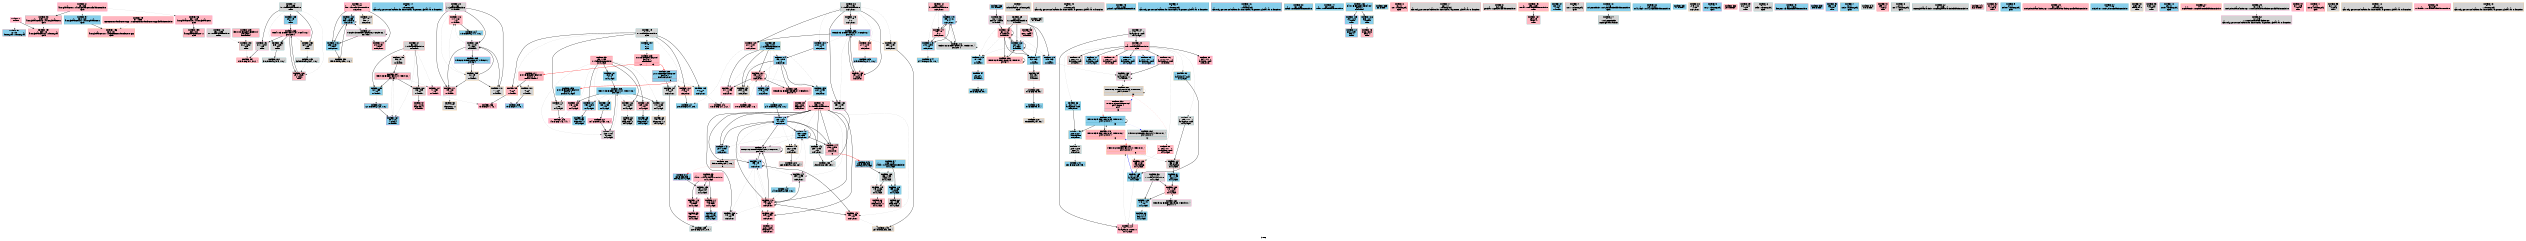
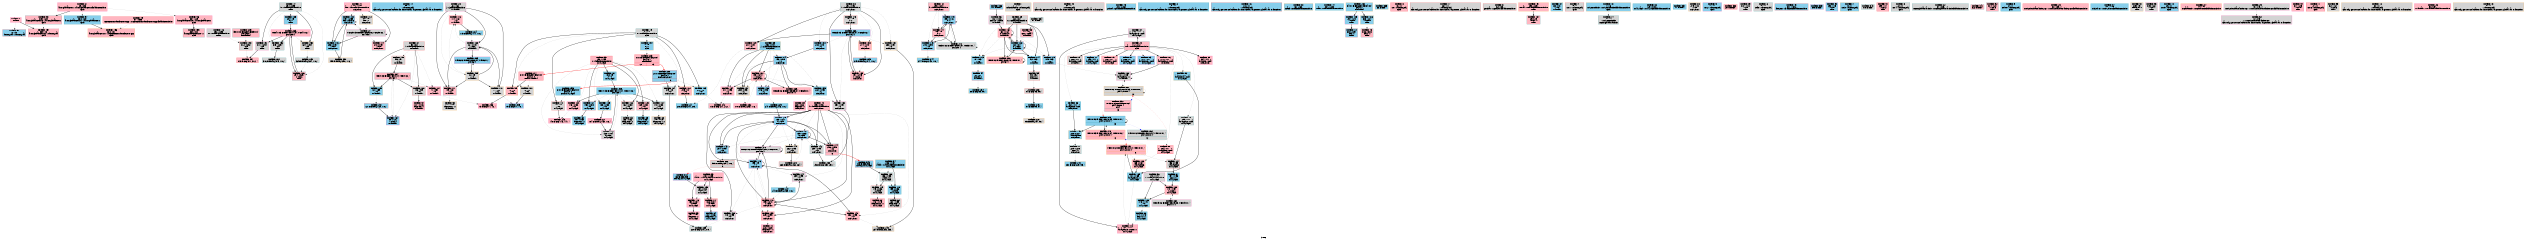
edge "NodeID: 84" -> "NodeID: 20": reversed
edge "NodeID: 181" -> "NodeID: 141": now "NodeID: 181" -> "NodeID: 142"
edge "NodeID: 261" -> "NodeID: 169": color blue -> black
